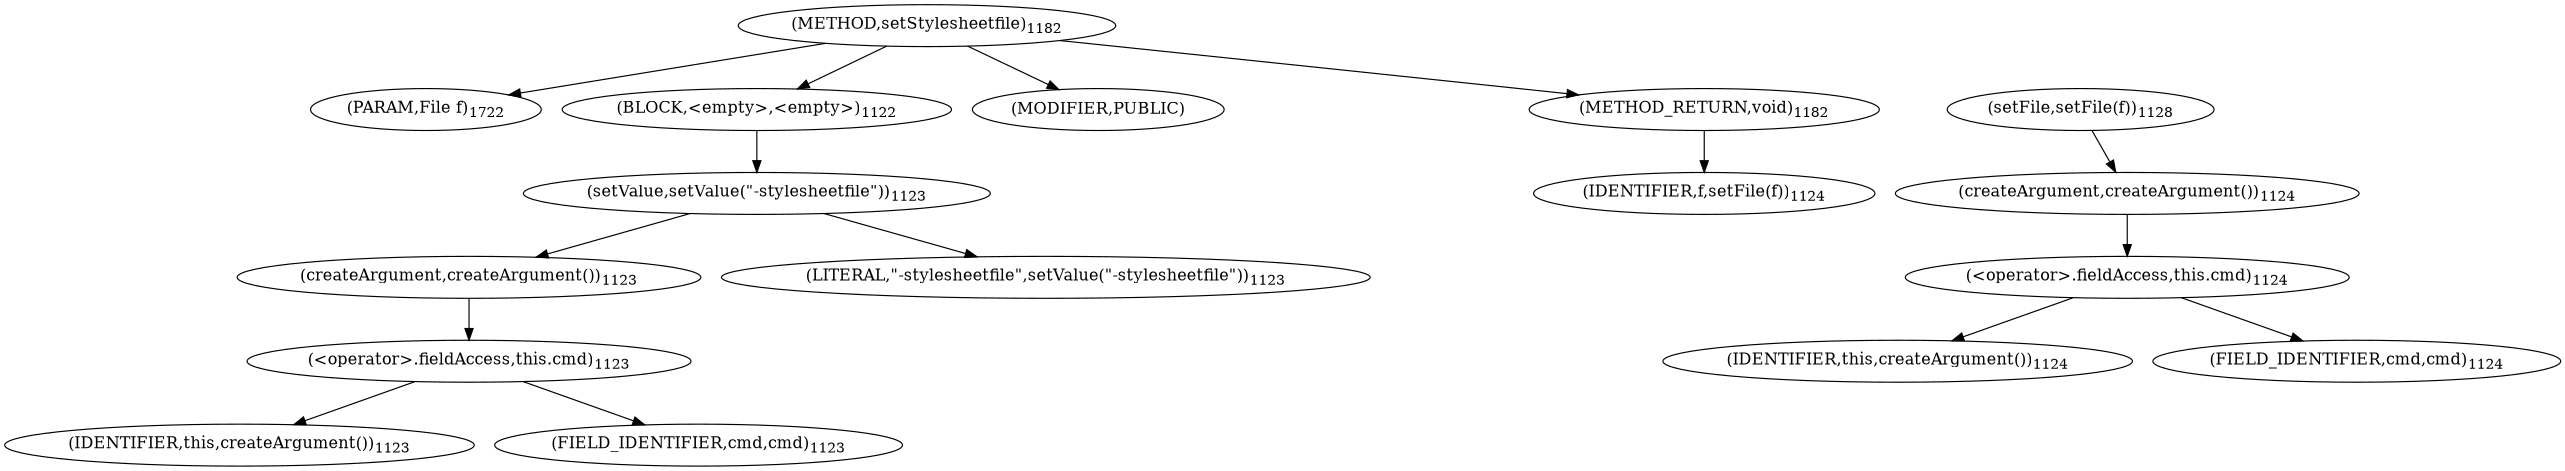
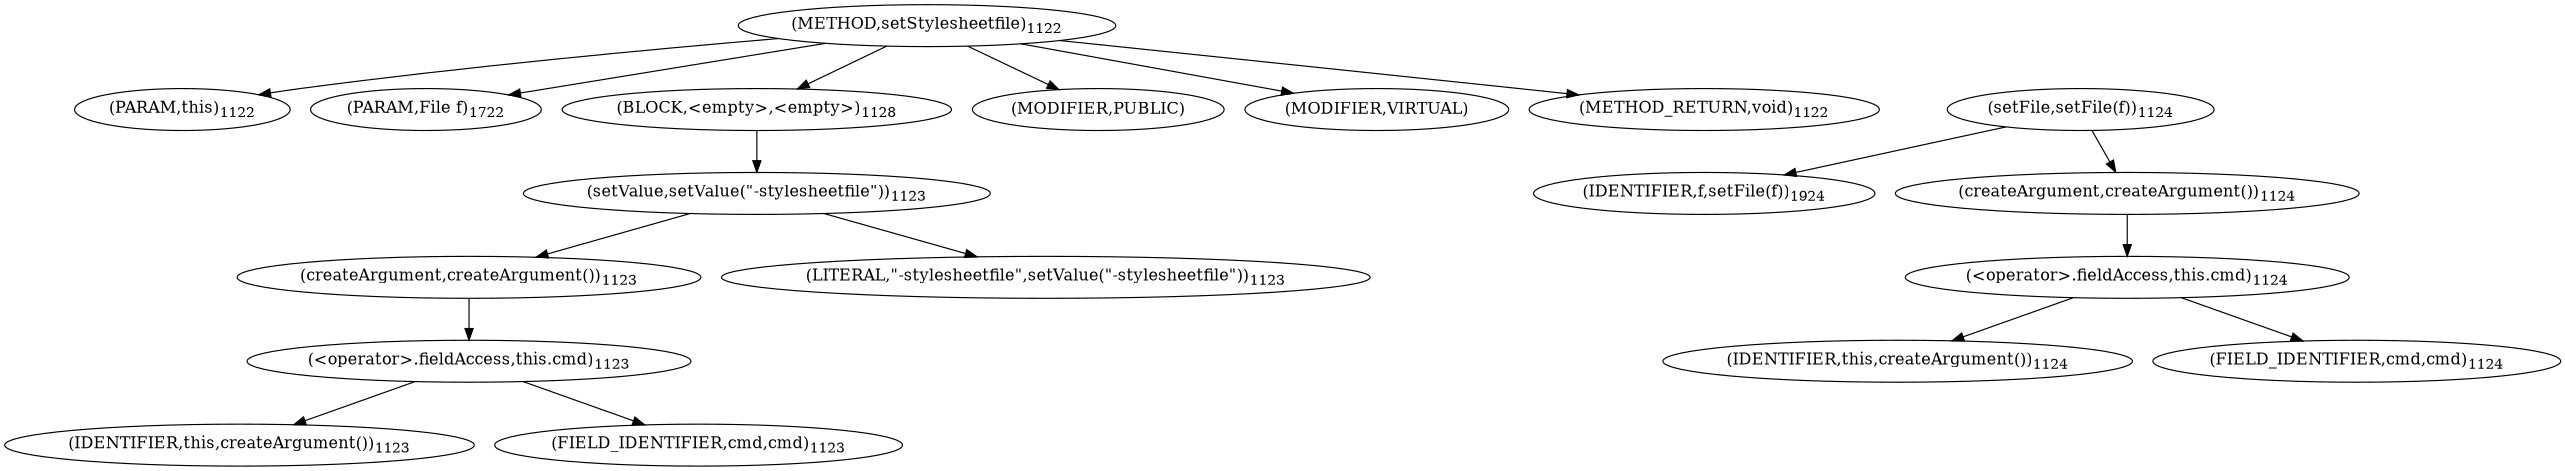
node "(METHOD,setStylesheetfile)": text "1182" -> "1122"
node "(BLOCK,<empty>,<empty>)": text "1122" -> "1128"
node "(METHOD_RETURN,void)": text "1182" -> "1122"
node "(setFile,setFile(f))": text "1128" -> "1124"
node "(PARAM,this)": added
node "(MODIFIER,VIRTUAL)": added
edge "(METHOD_RETURN,void)" -> "(IDENTIFIER,f,setFile(f))": now "(setFile,setFile(f))" -> "(IDENTIFIER,f,setFile(f))"
node "(IDENTIFIER,f,setFile(f))": text "1124" -> "1924"
